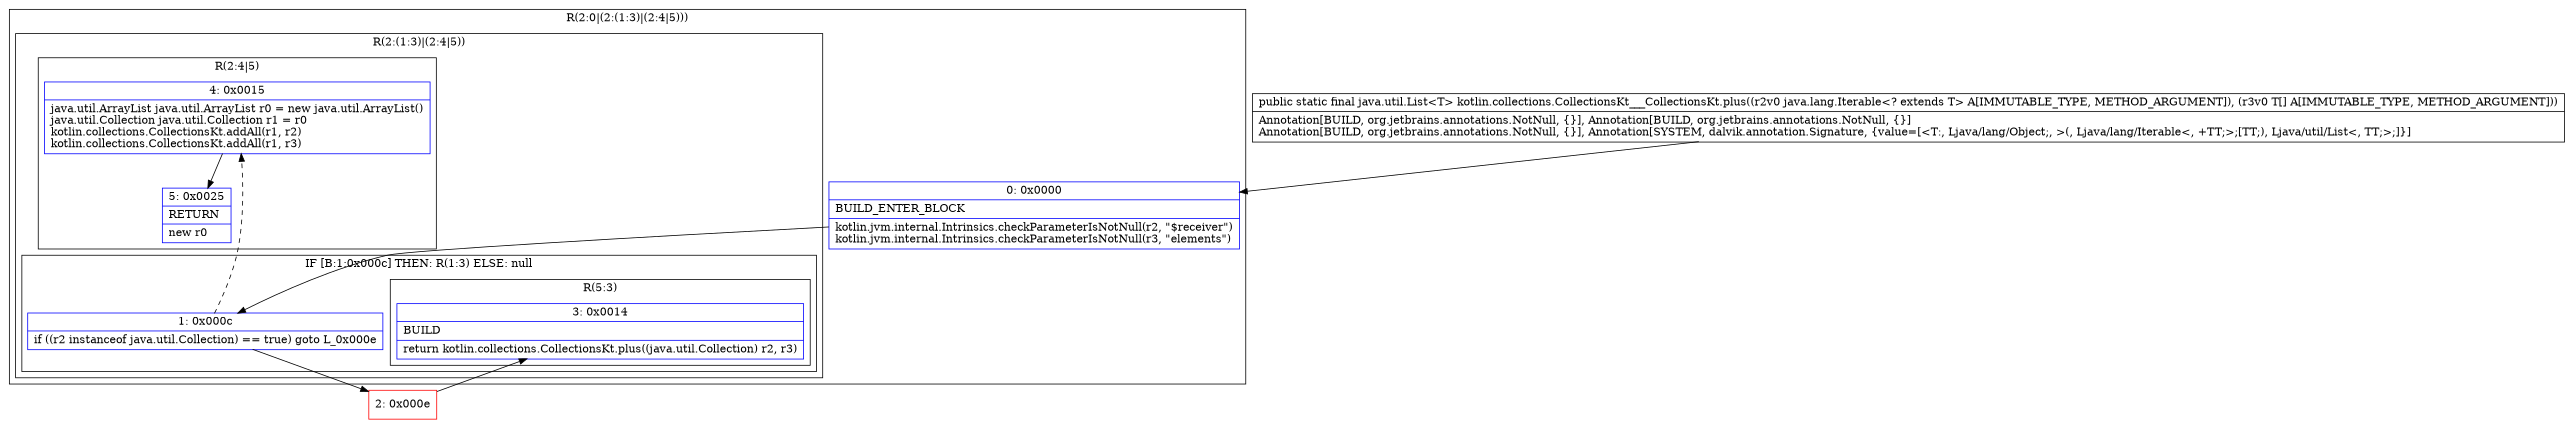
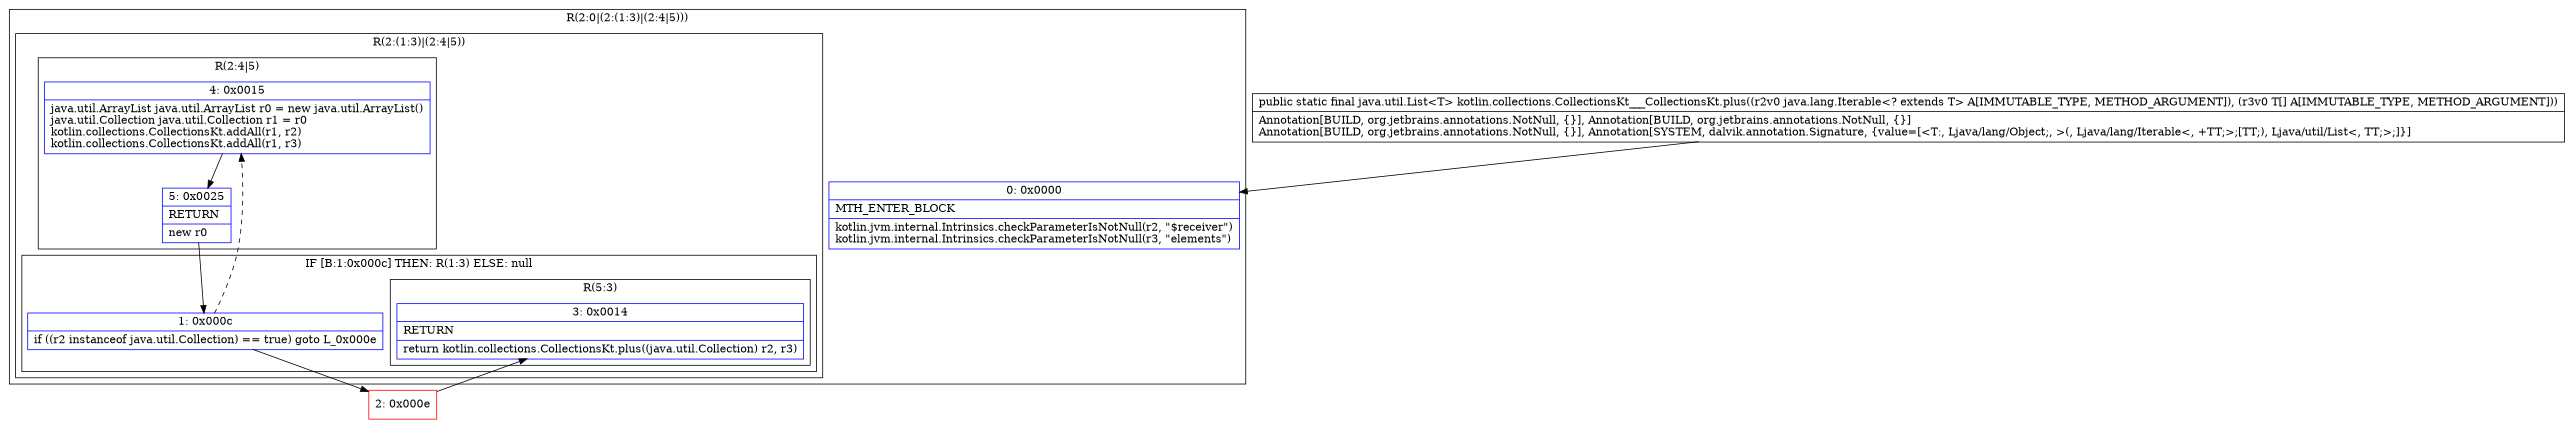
node "0: 0x0000": text "BUILD_ENTER_BLOCK" -> "MTH_ENTER_BLOCK"
edge "0: 0x0000" -> "1: 0x000c": now "5: 0x0025" -> "1: 0x000c"
node "3: 0x0014": text "BUILD" -> "RETURN"
